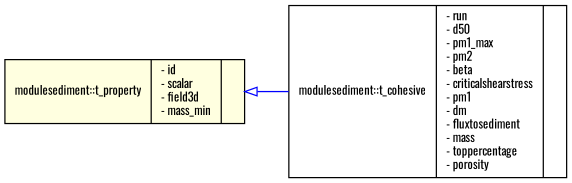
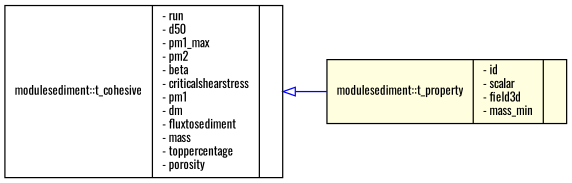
edge "modulesediment::t_cohesive" -> "modulesediment::t_property": reversed
